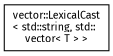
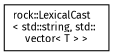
node "vector::LexicalCast < std::string, std:: vector< T > >": label "vector::LexicalCast < std::string, std:: vector< T > >" -> "rock::LexicalCast < std::string, std:: vector< T > >"
